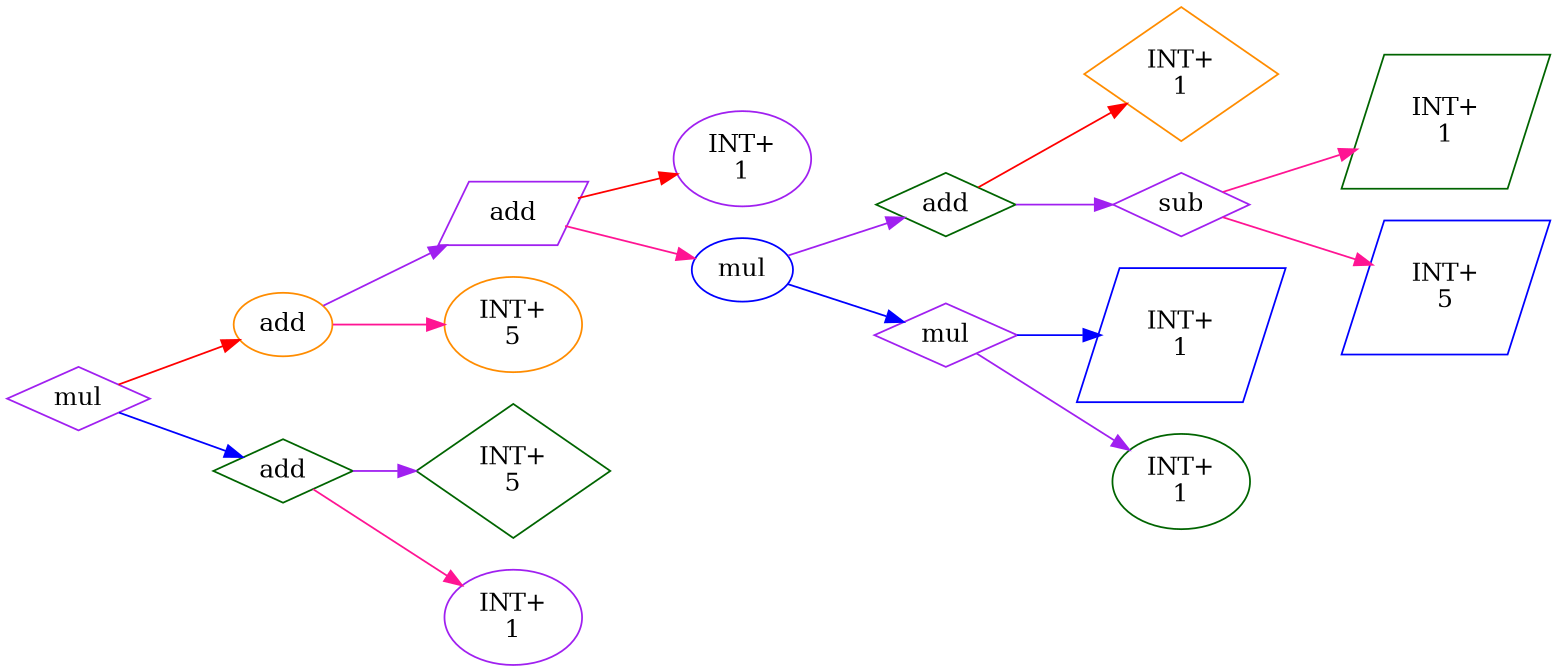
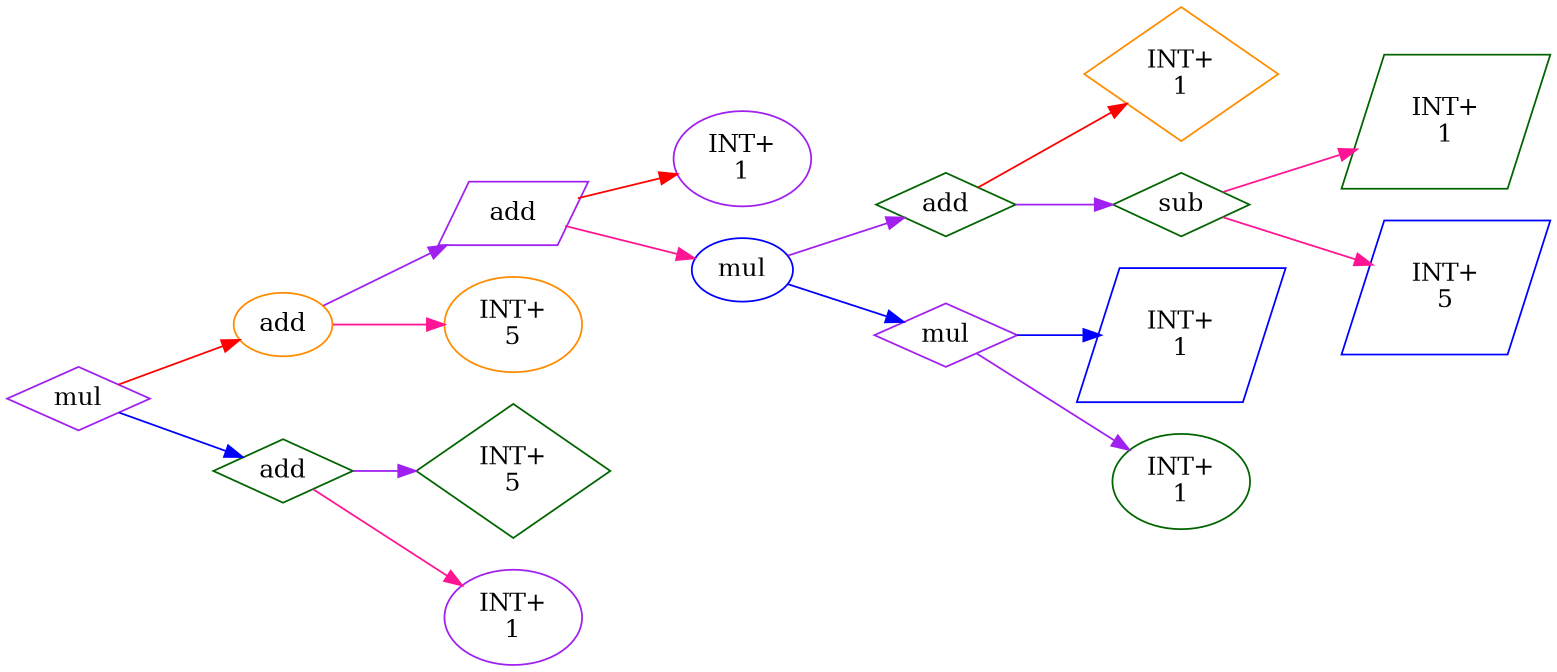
node "sub": color purple -> darkgreen
